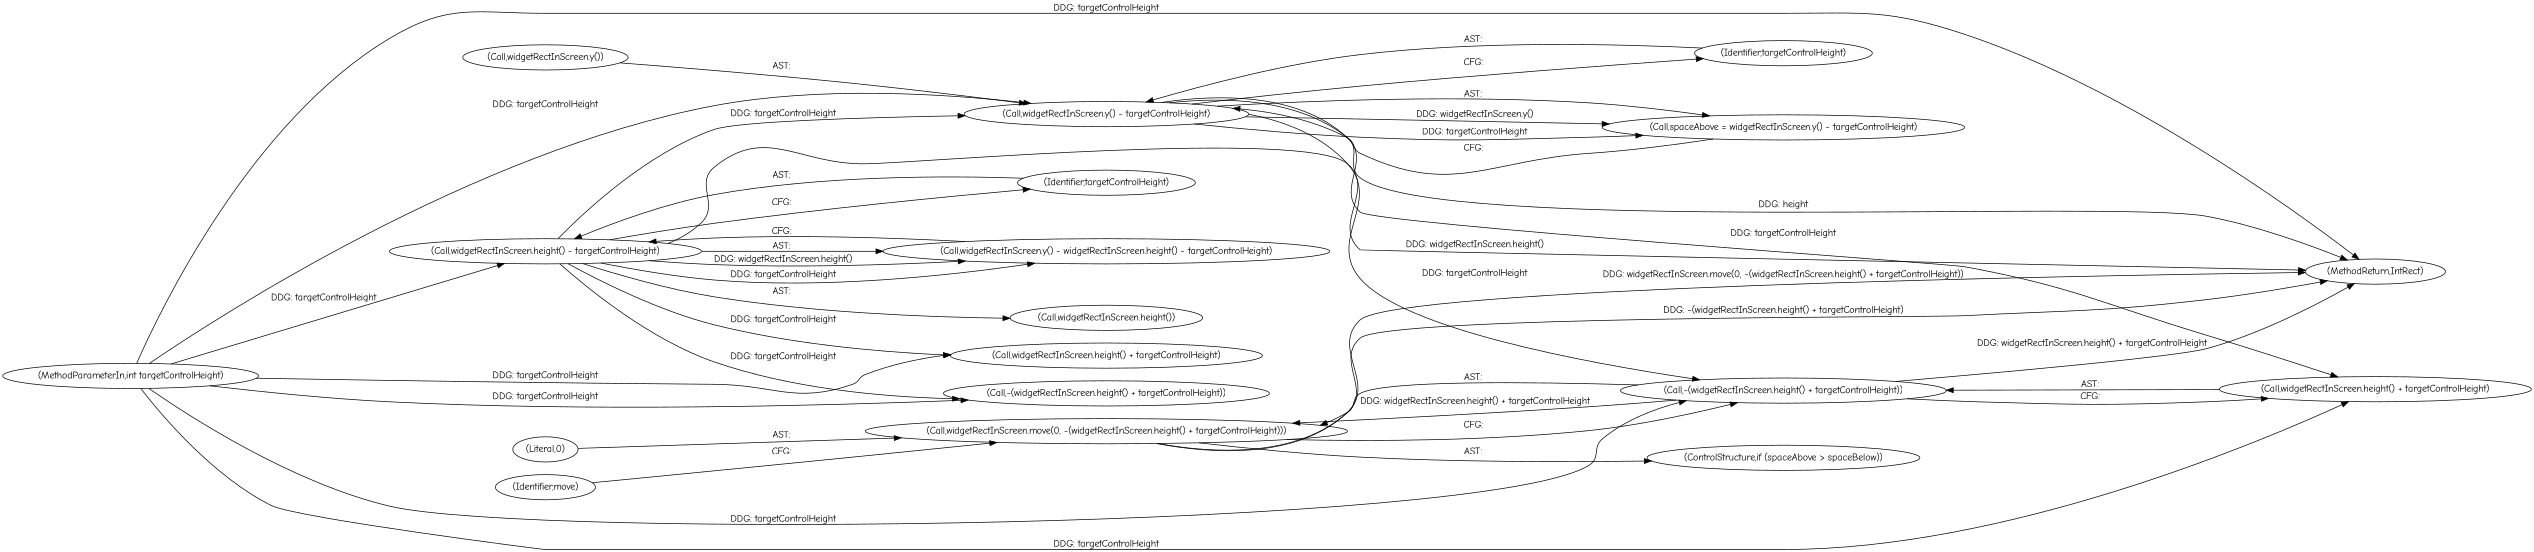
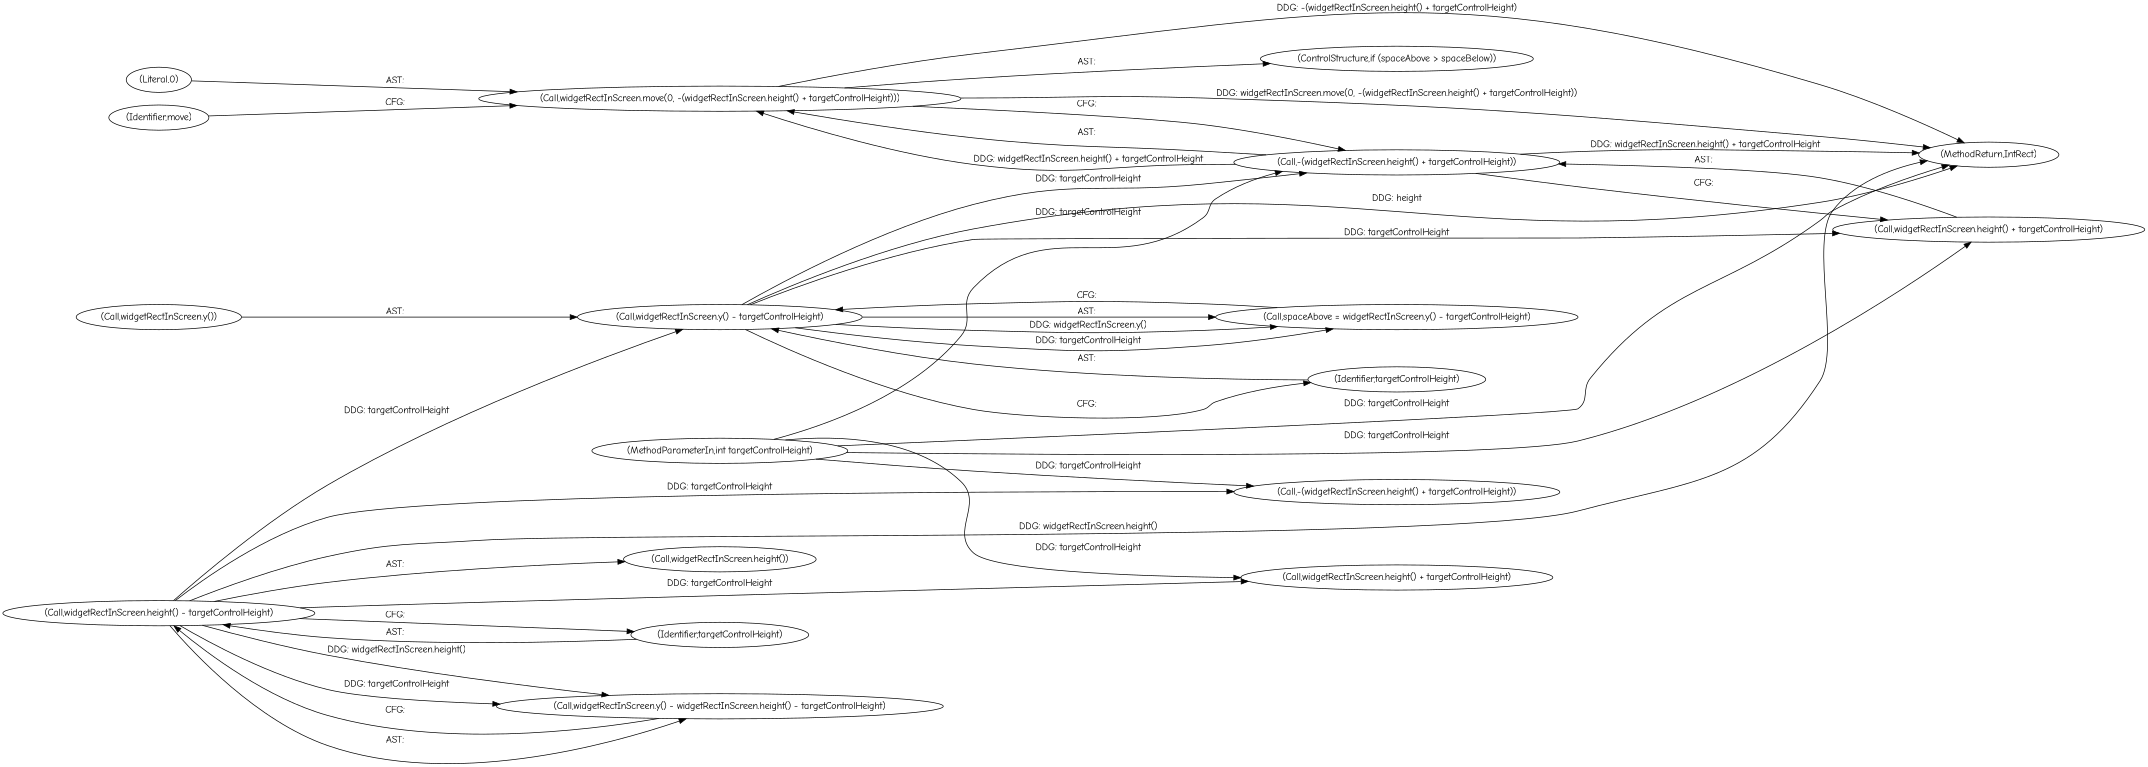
edge "(MethodParameterIn,int targetControlHeight)" -> "(Call,widgetRectInScreen.y() - targetControlHeight)": removed, label "DDG: targetControlHeight"
edge "(MethodParameterIn,int targetControlHeight)" -> "(Call,widgetRectInScreen.height() - targetControlHeight)": removed, label "DDG: targetControlHeight"
